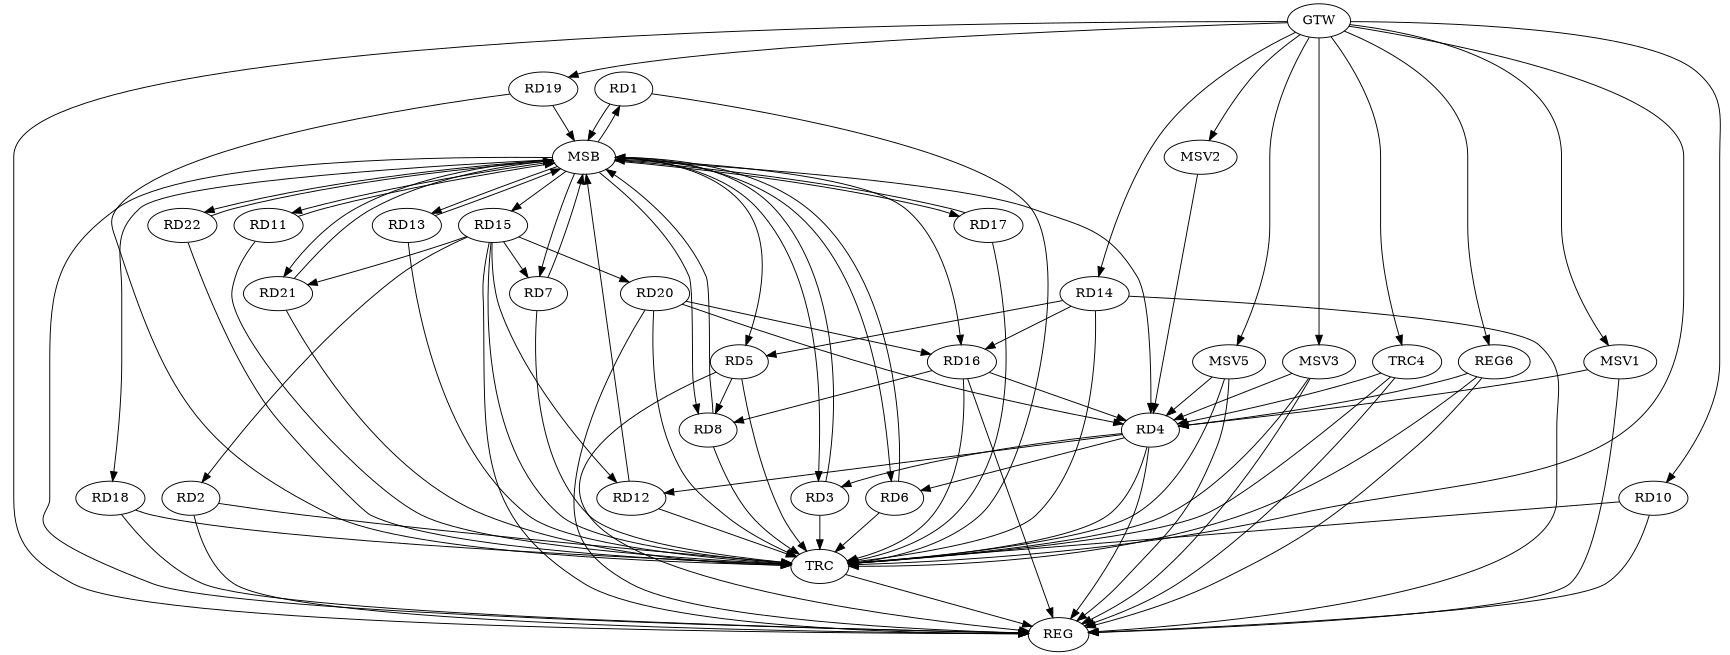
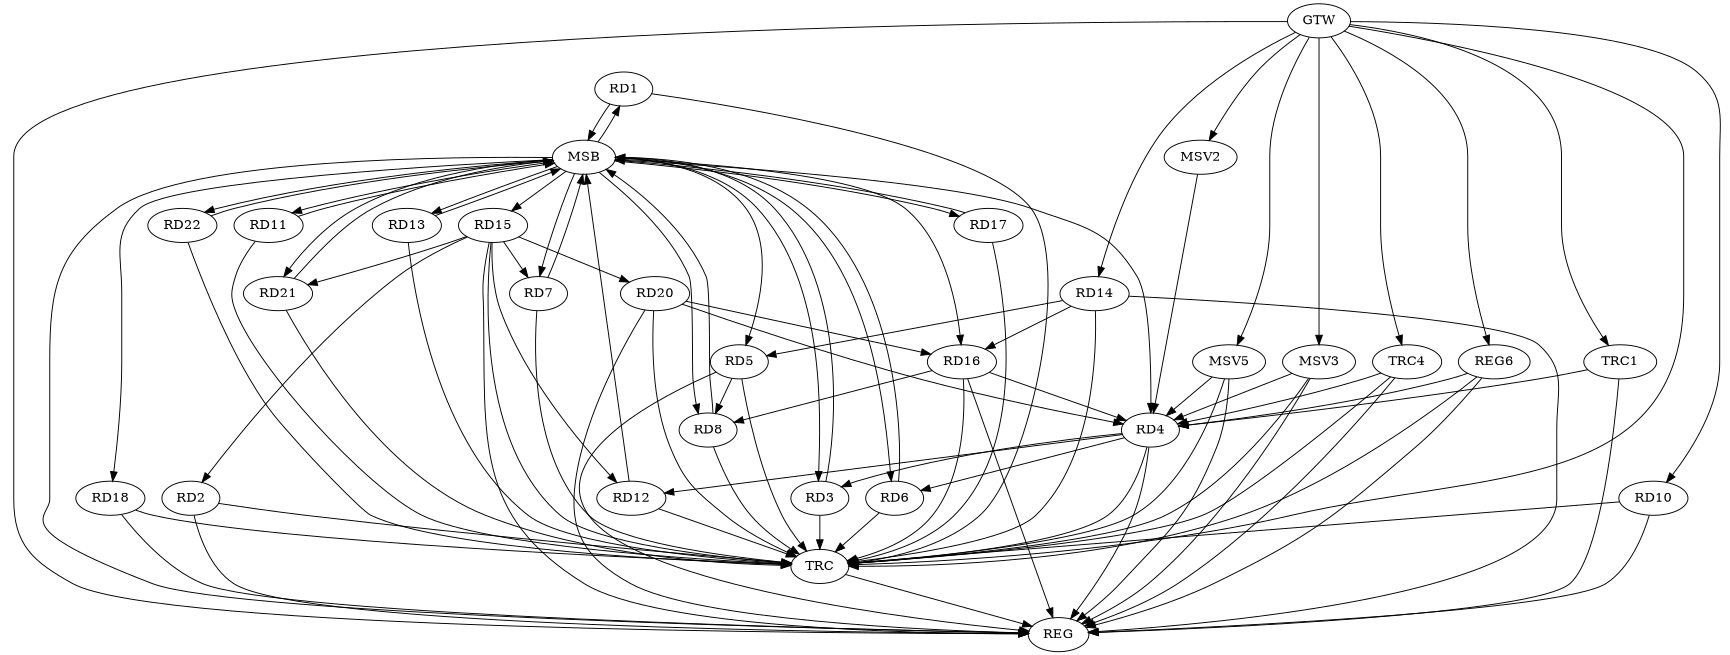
node "RD19": removed
node "MSV1": label "MSV1" -> "TRC1"
